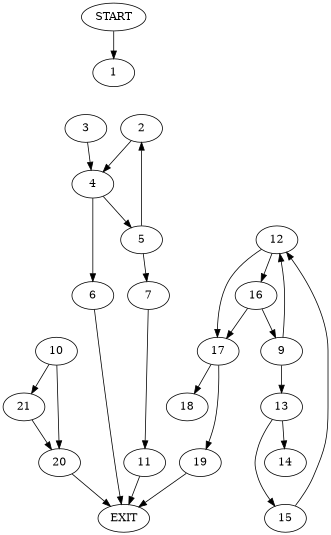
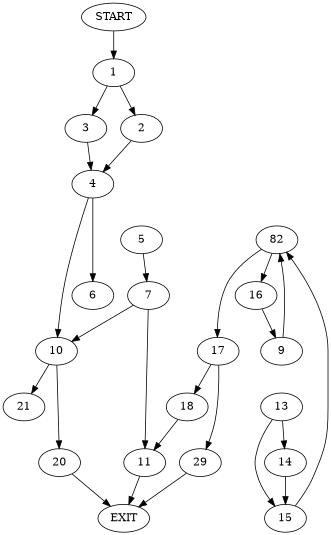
edge "1" -> "3": added
edge "5" -> "2": now "1" -> "2"
edge "4" -> "5": now "4" -> "10"
node "12": label "12" -> "82"
edge "16" -> "17": removed
edge "7" -> "10": added
edge "9" -> "13": removed
edge "6" -> "EXIT": removed
edge "21" -> "20": removed
edge "18" -> "11": added
node "19": label "19" -> "29"
edge "14" -> "15": added
